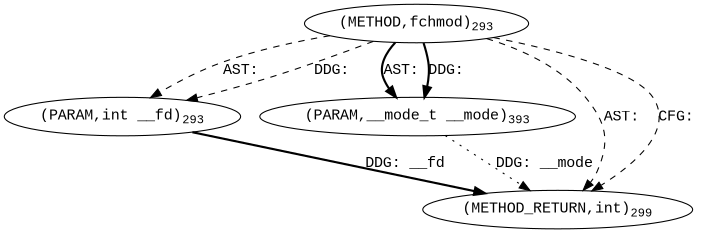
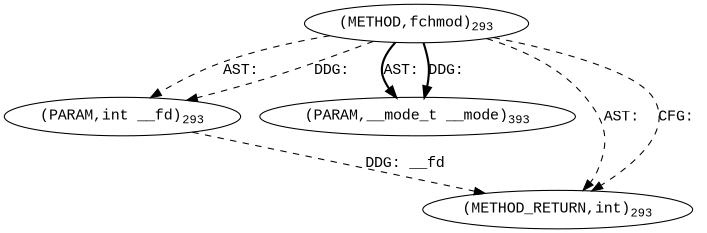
edge "(PARAM,__mode_t __mode)" -> "(METHOD_RETURN,int)": removed, label "DDG: __mode"
edge "(PARAM,int __fd)" -> "(METHOD_RETURN,int)": style bold -> dashed
node "(METHOD_RETURN,int)": text "299" -> "293"
